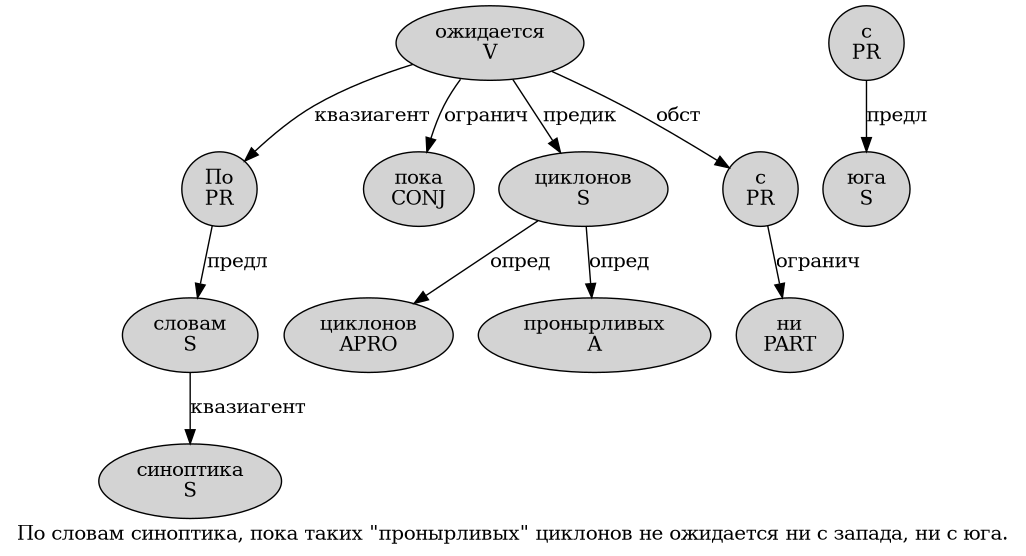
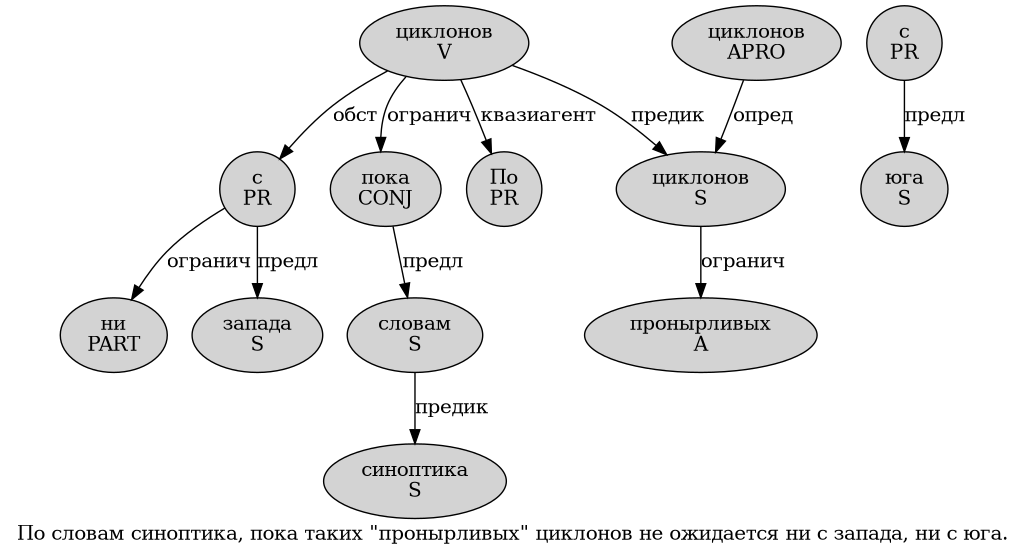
node "ожидается V": label "ожидается V" -> "циклонов V"
edge "По PR" -> "словам S": now "пока CONJ" -> "словам S"
edge "циклонов S" -> "циклонов APRO": reversed
edge "циклонов S" -> "пронырливых A": label "опред" -> "огранич"
node "запада S": added
edge "словам S" -> "синоптика S": label "квазиагент" -> "предик"
